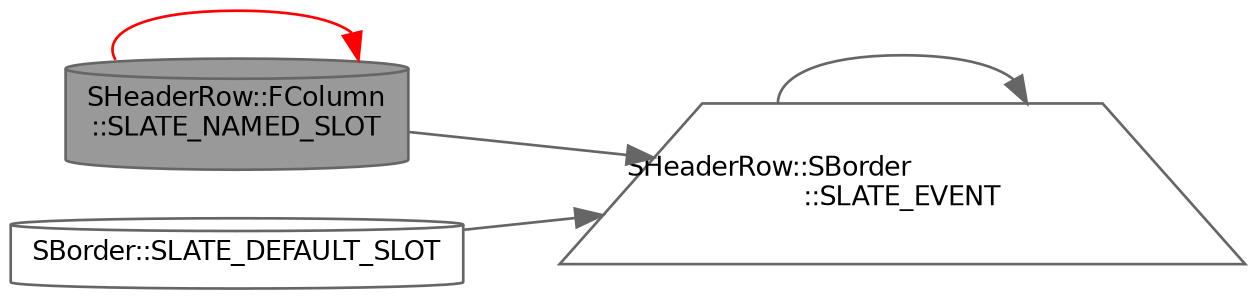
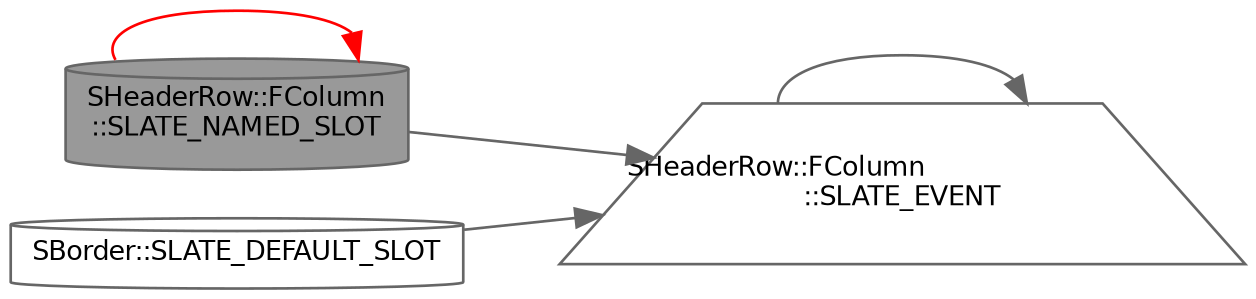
node "SHeaderRow::SBorder ::SLATE_EVENT": label "SHeaderRow::SBorder ::SLATE_EVENT" -> "SHeaderRow::FColumn ::SLATE_EVENT"
